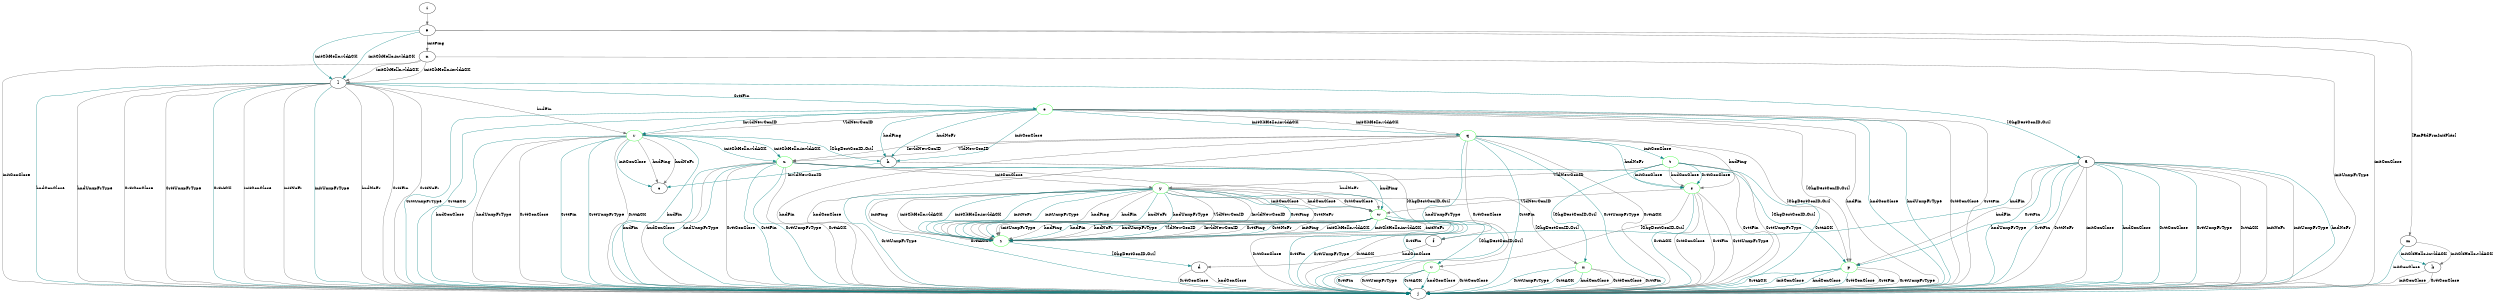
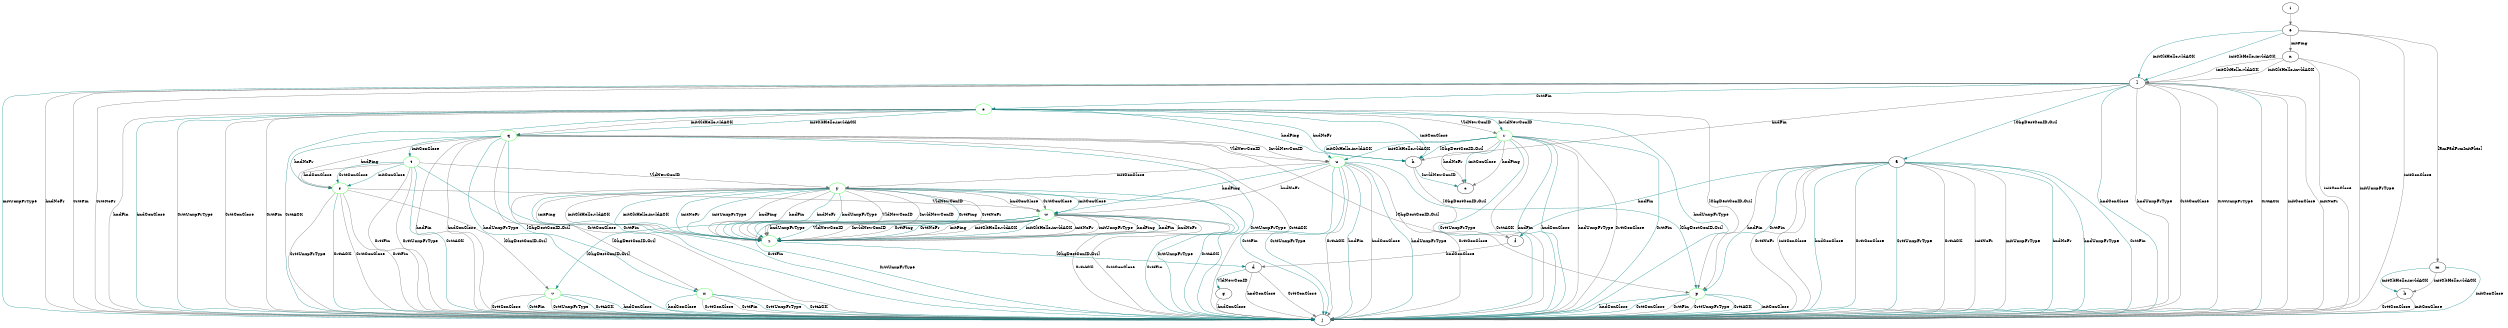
edge "l" -> "r": now "l" -> "h"
node "g": added
